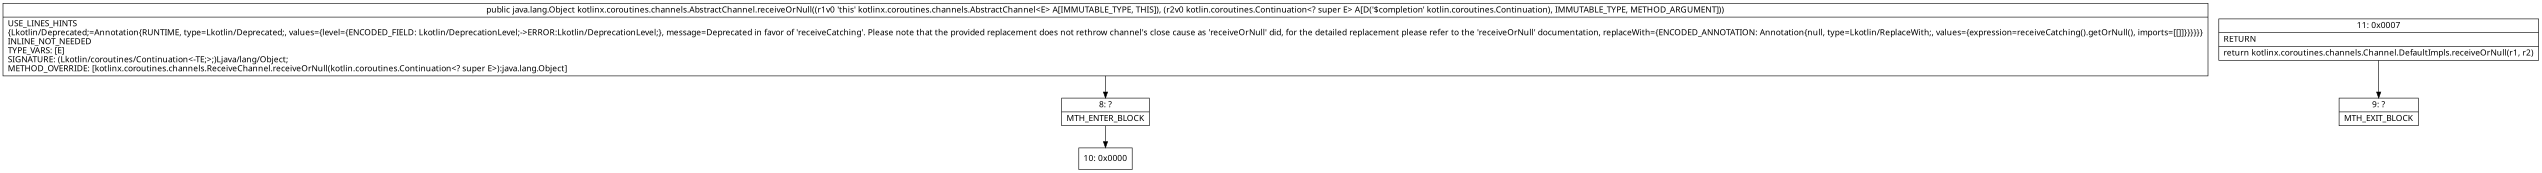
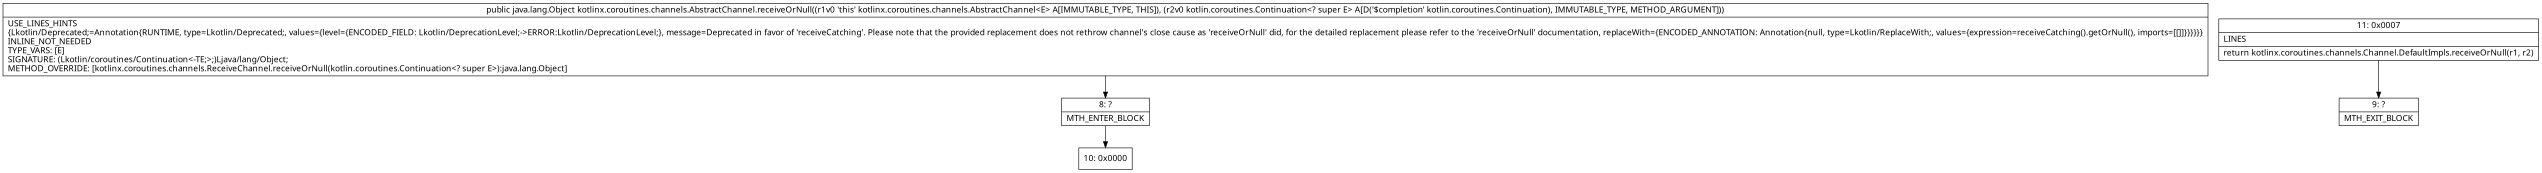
node "11: 0x0007": text "RETURN" -> "LINES"
